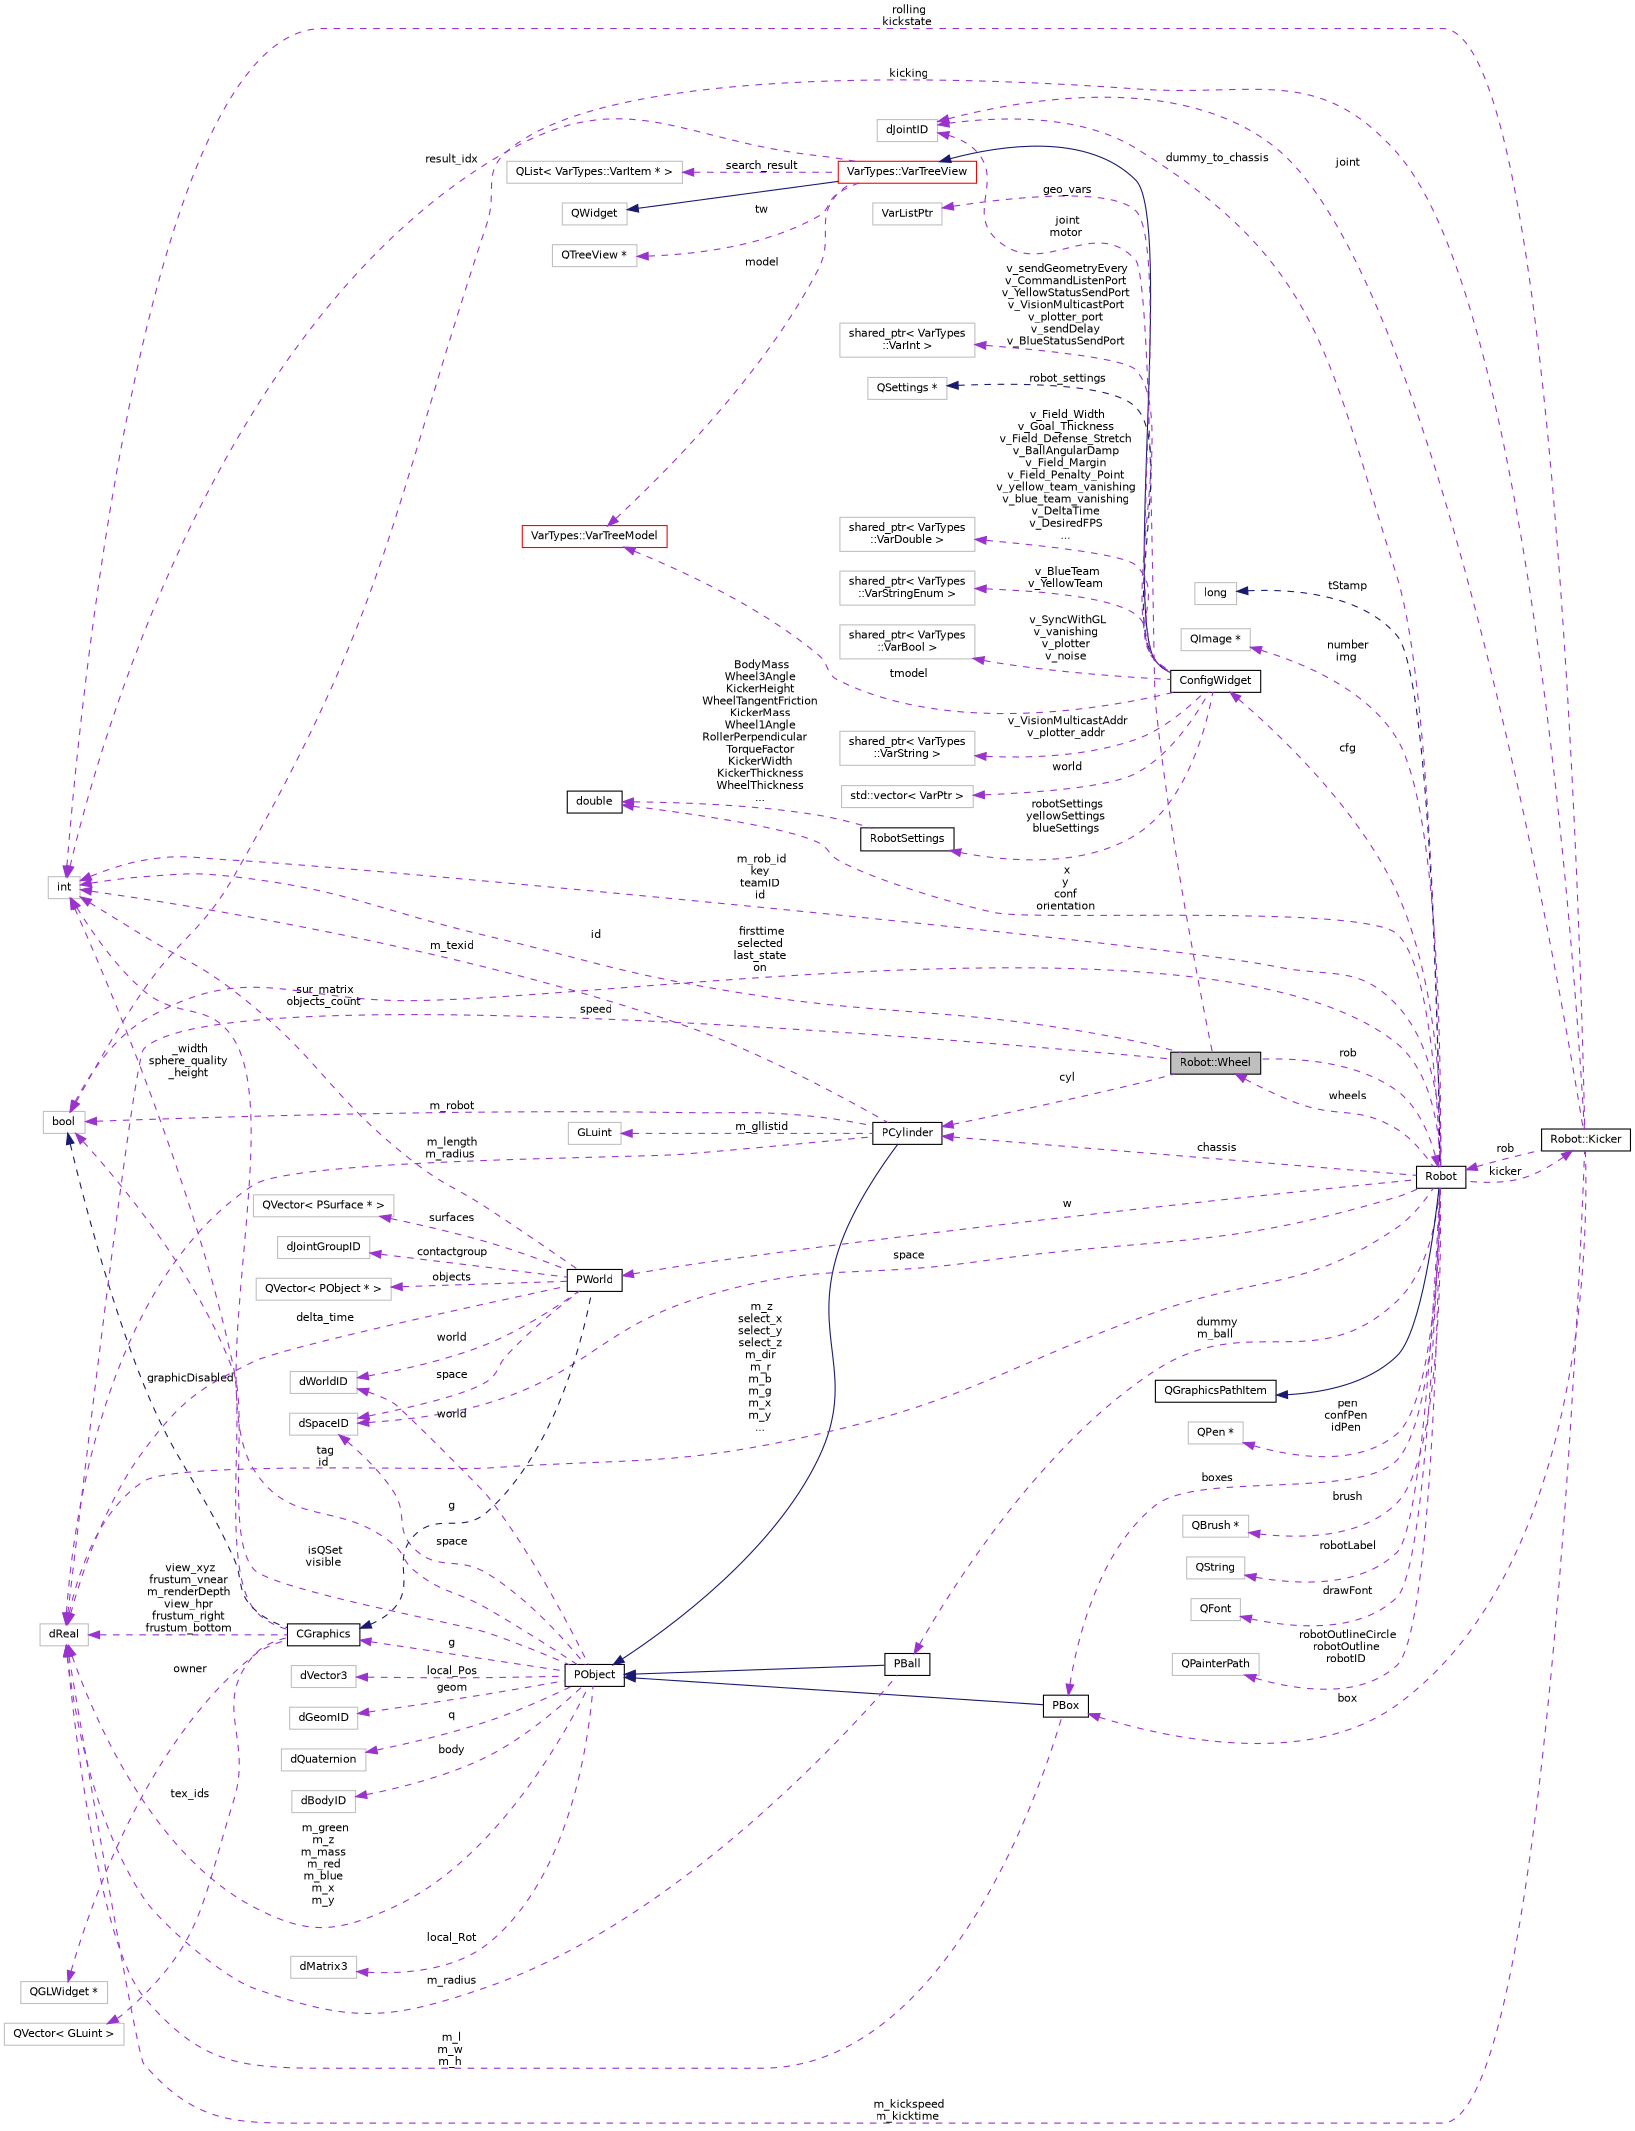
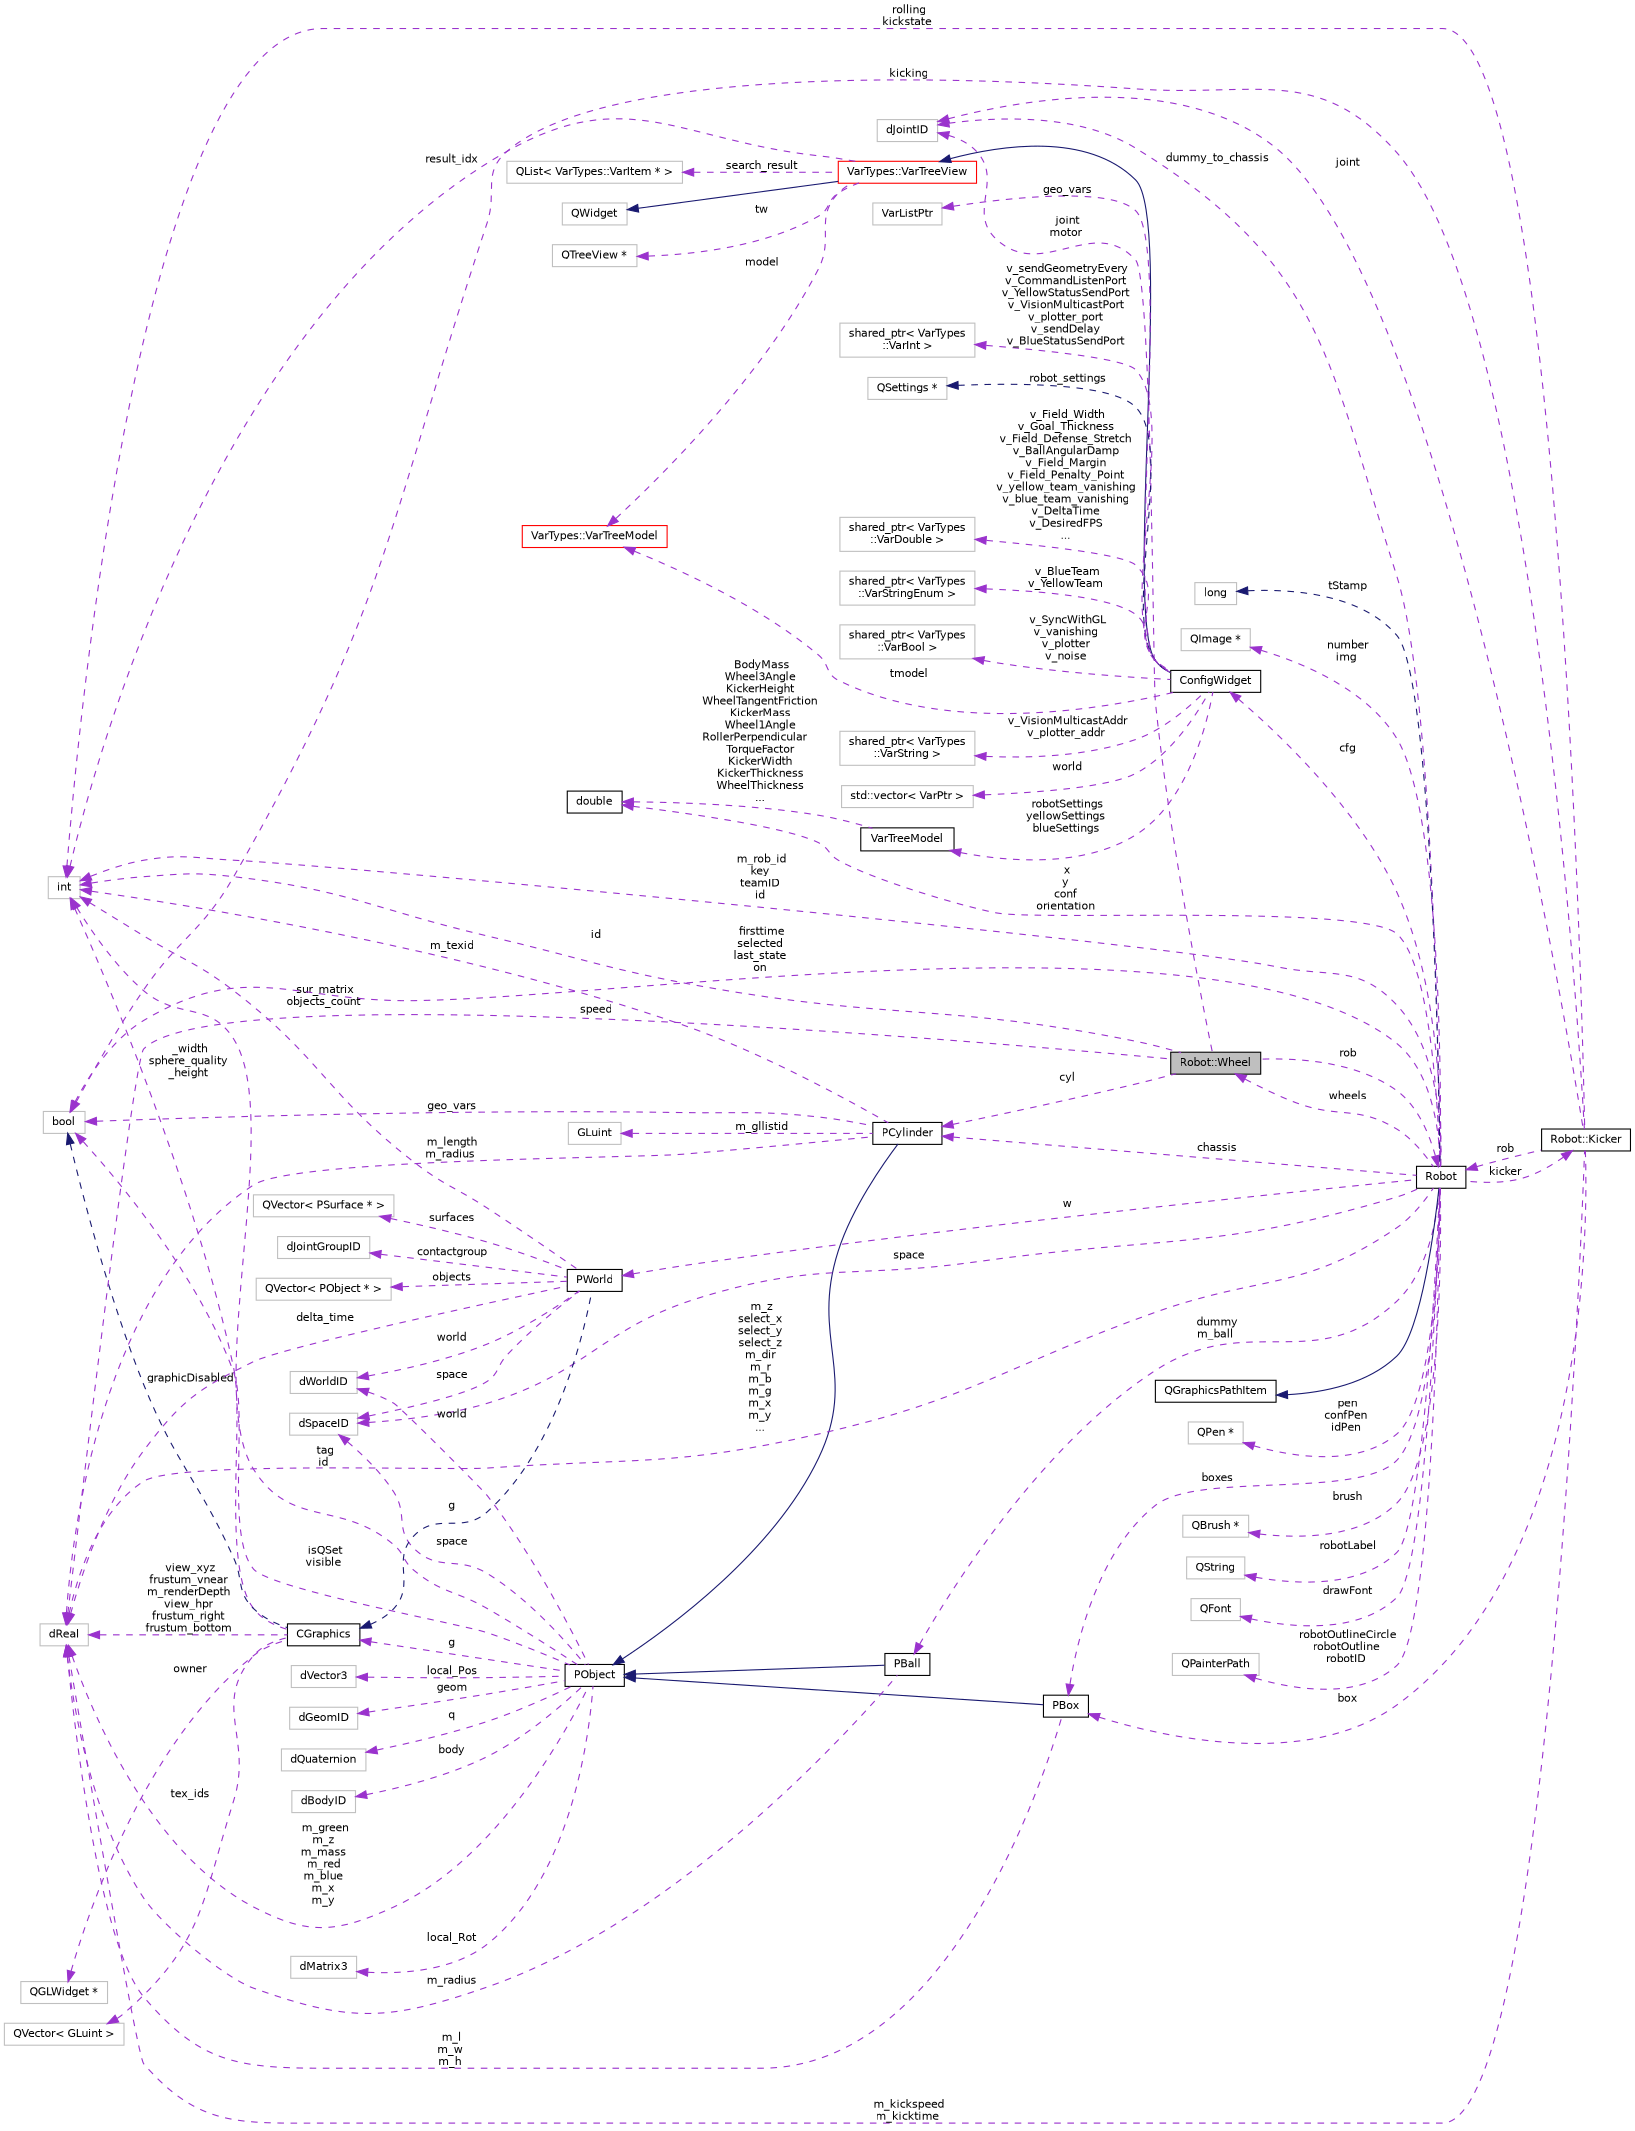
node "RobotSettings": label "RobotSettings" -> "VarTreeModel"
edge "PCylinder" -> "bool": label " m_robot" -> " geo_vars"
